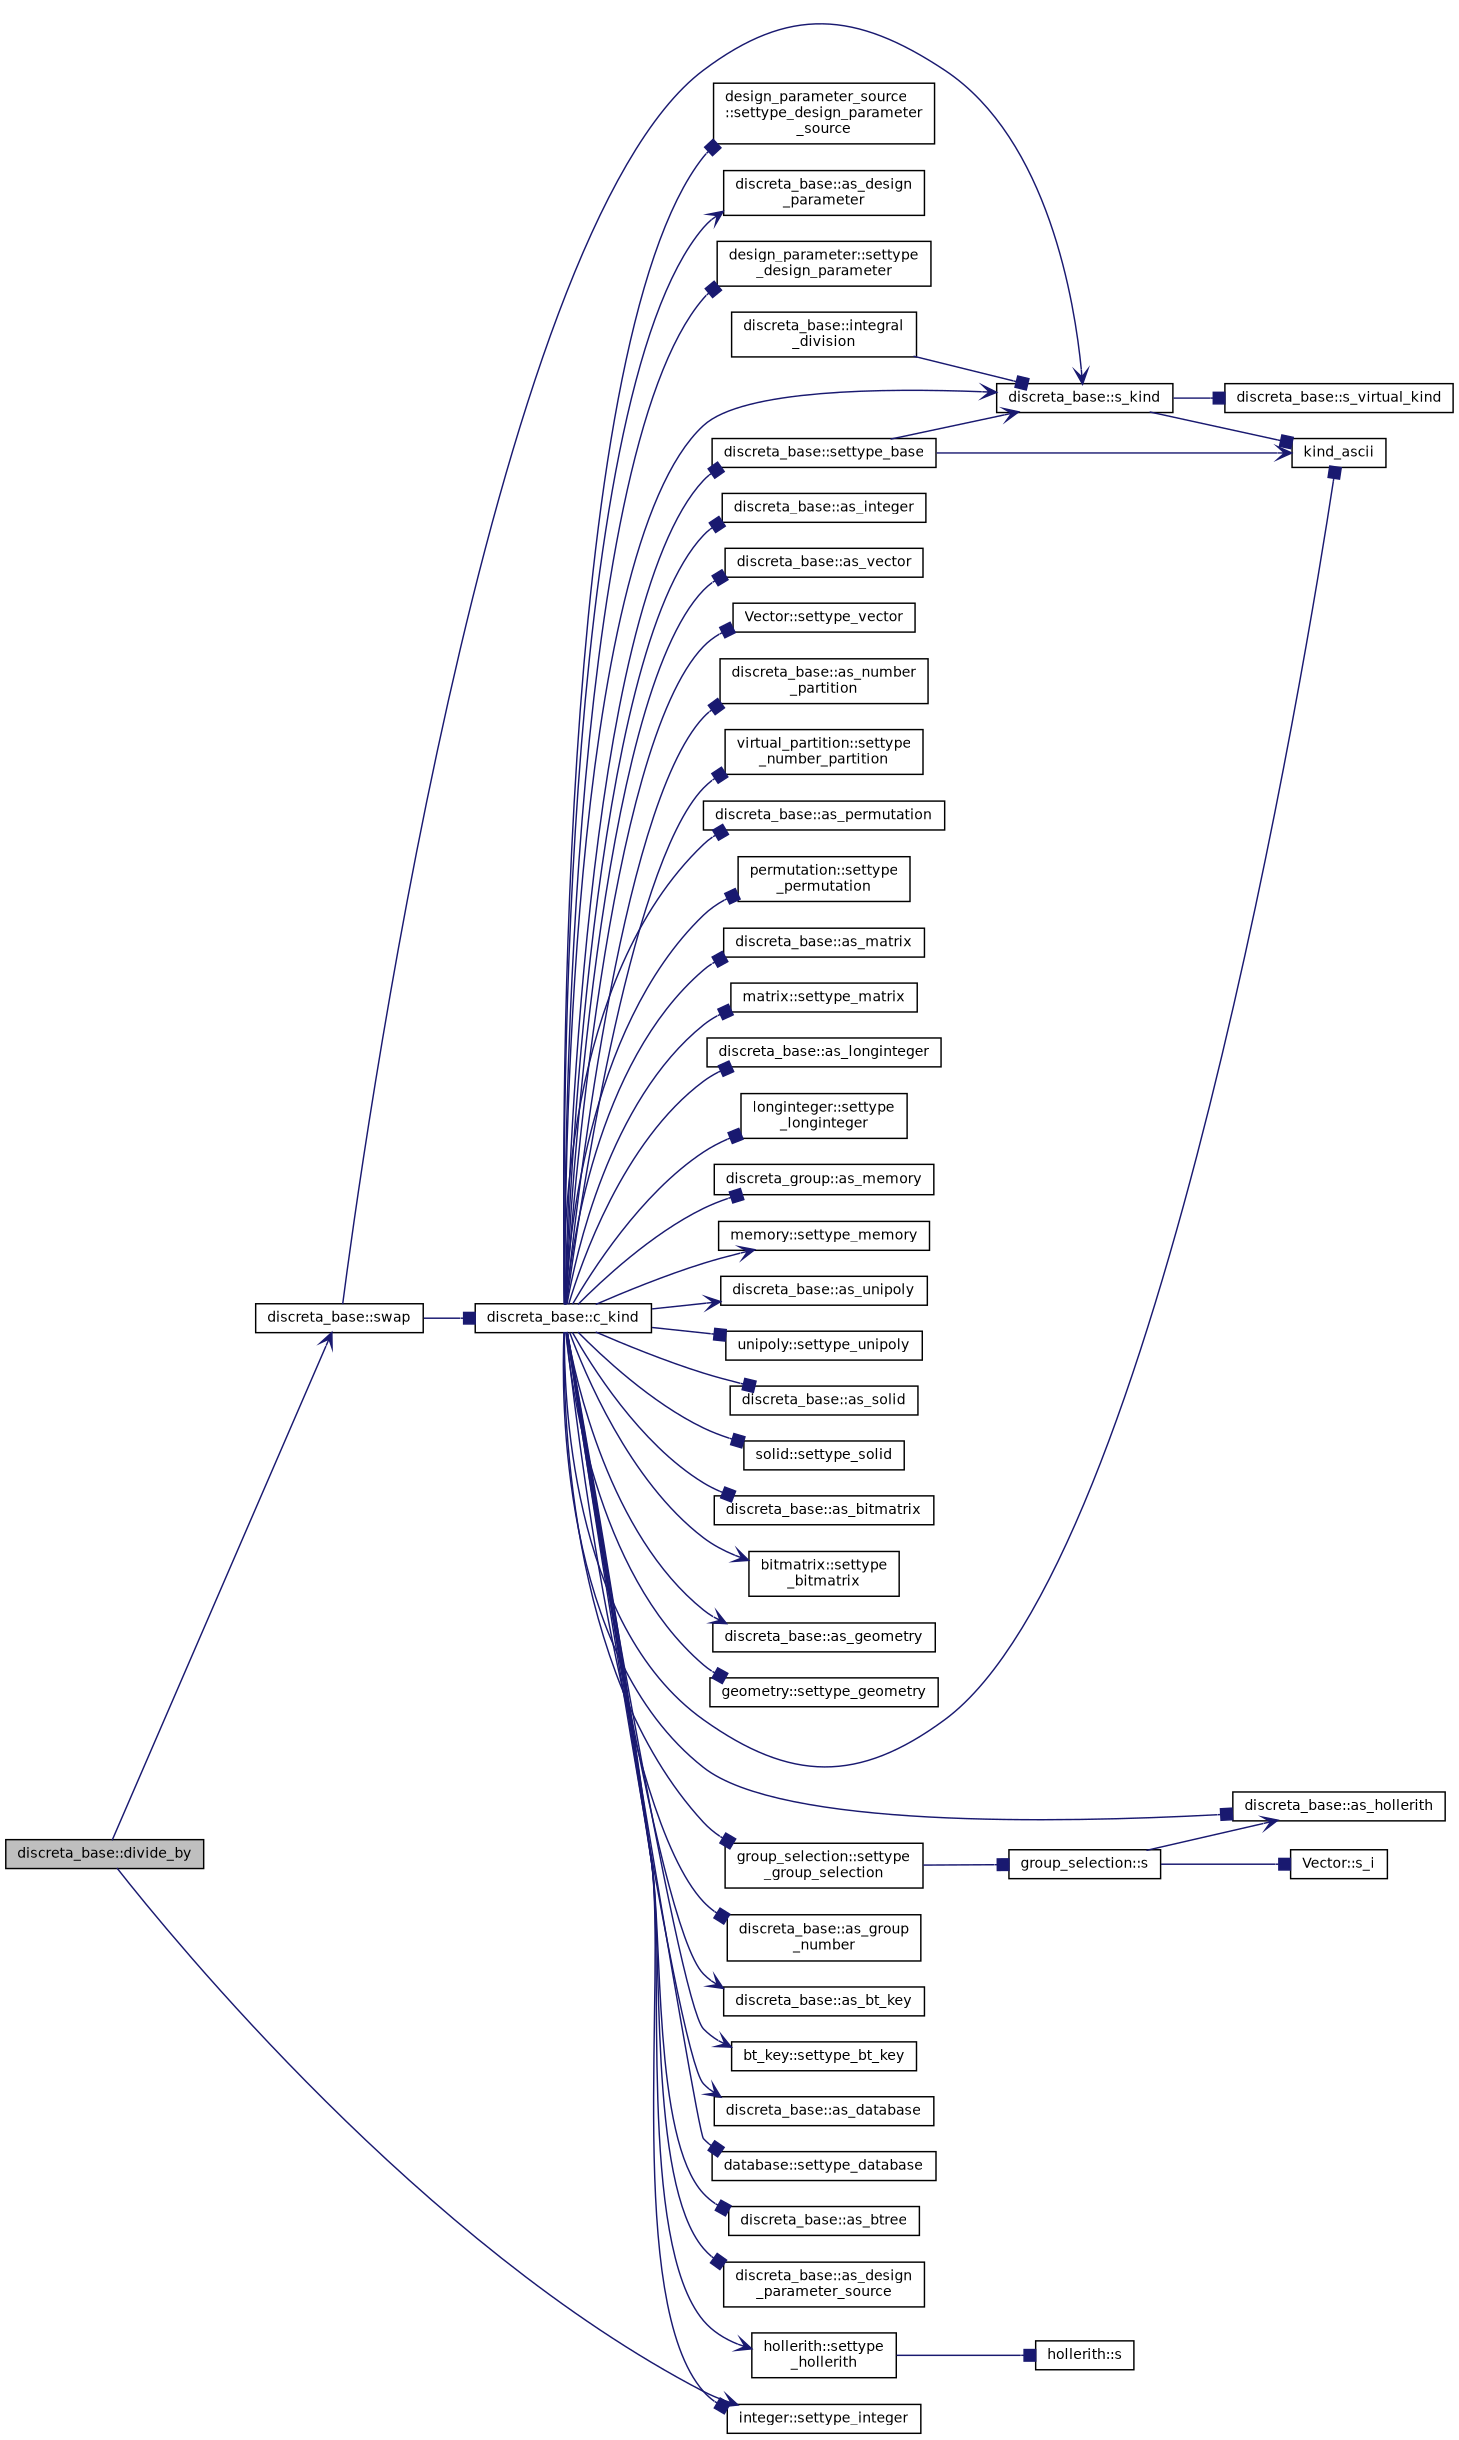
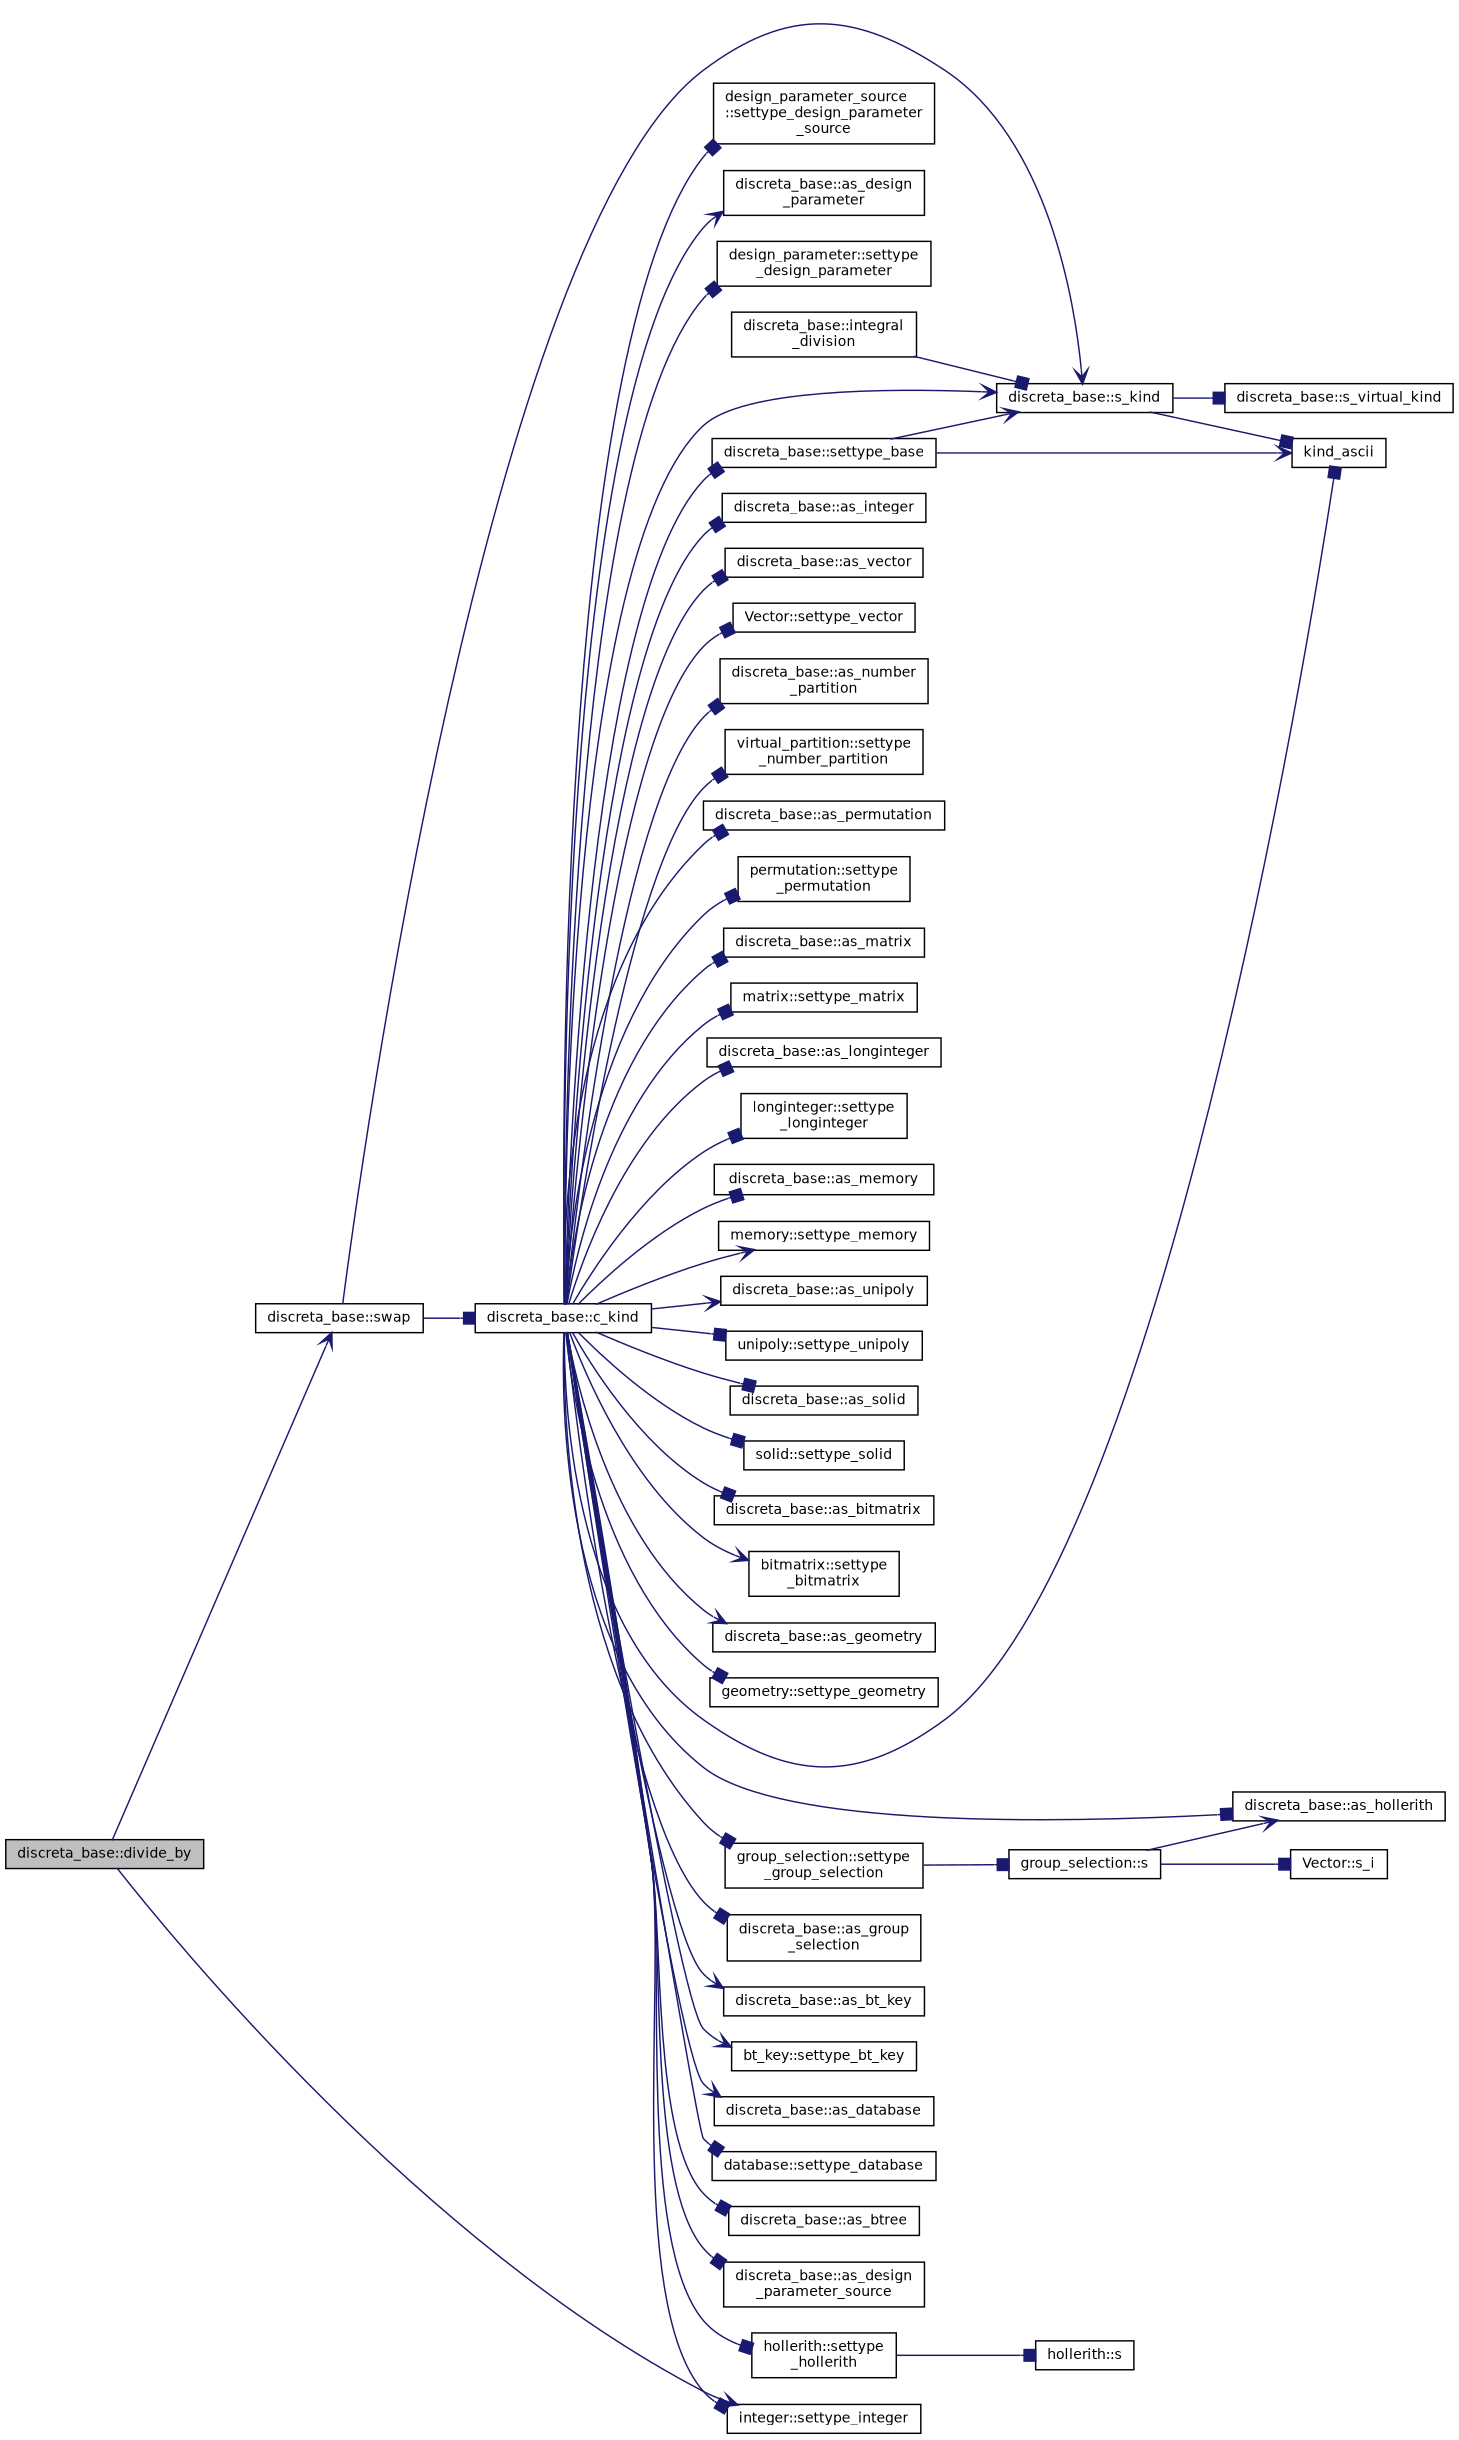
node "discreta_group::as_memory": label "discreta_group::as_memory" -> "discreta_base::as_memory"
edge "discreta_base::c_kind" -> "hollerith::settype _hollerith": arrowhead vee -> box
node "discreta_base::as_group _number": label "discreta_base::as_group _number" -> "discreta_base::as_group _selection"
